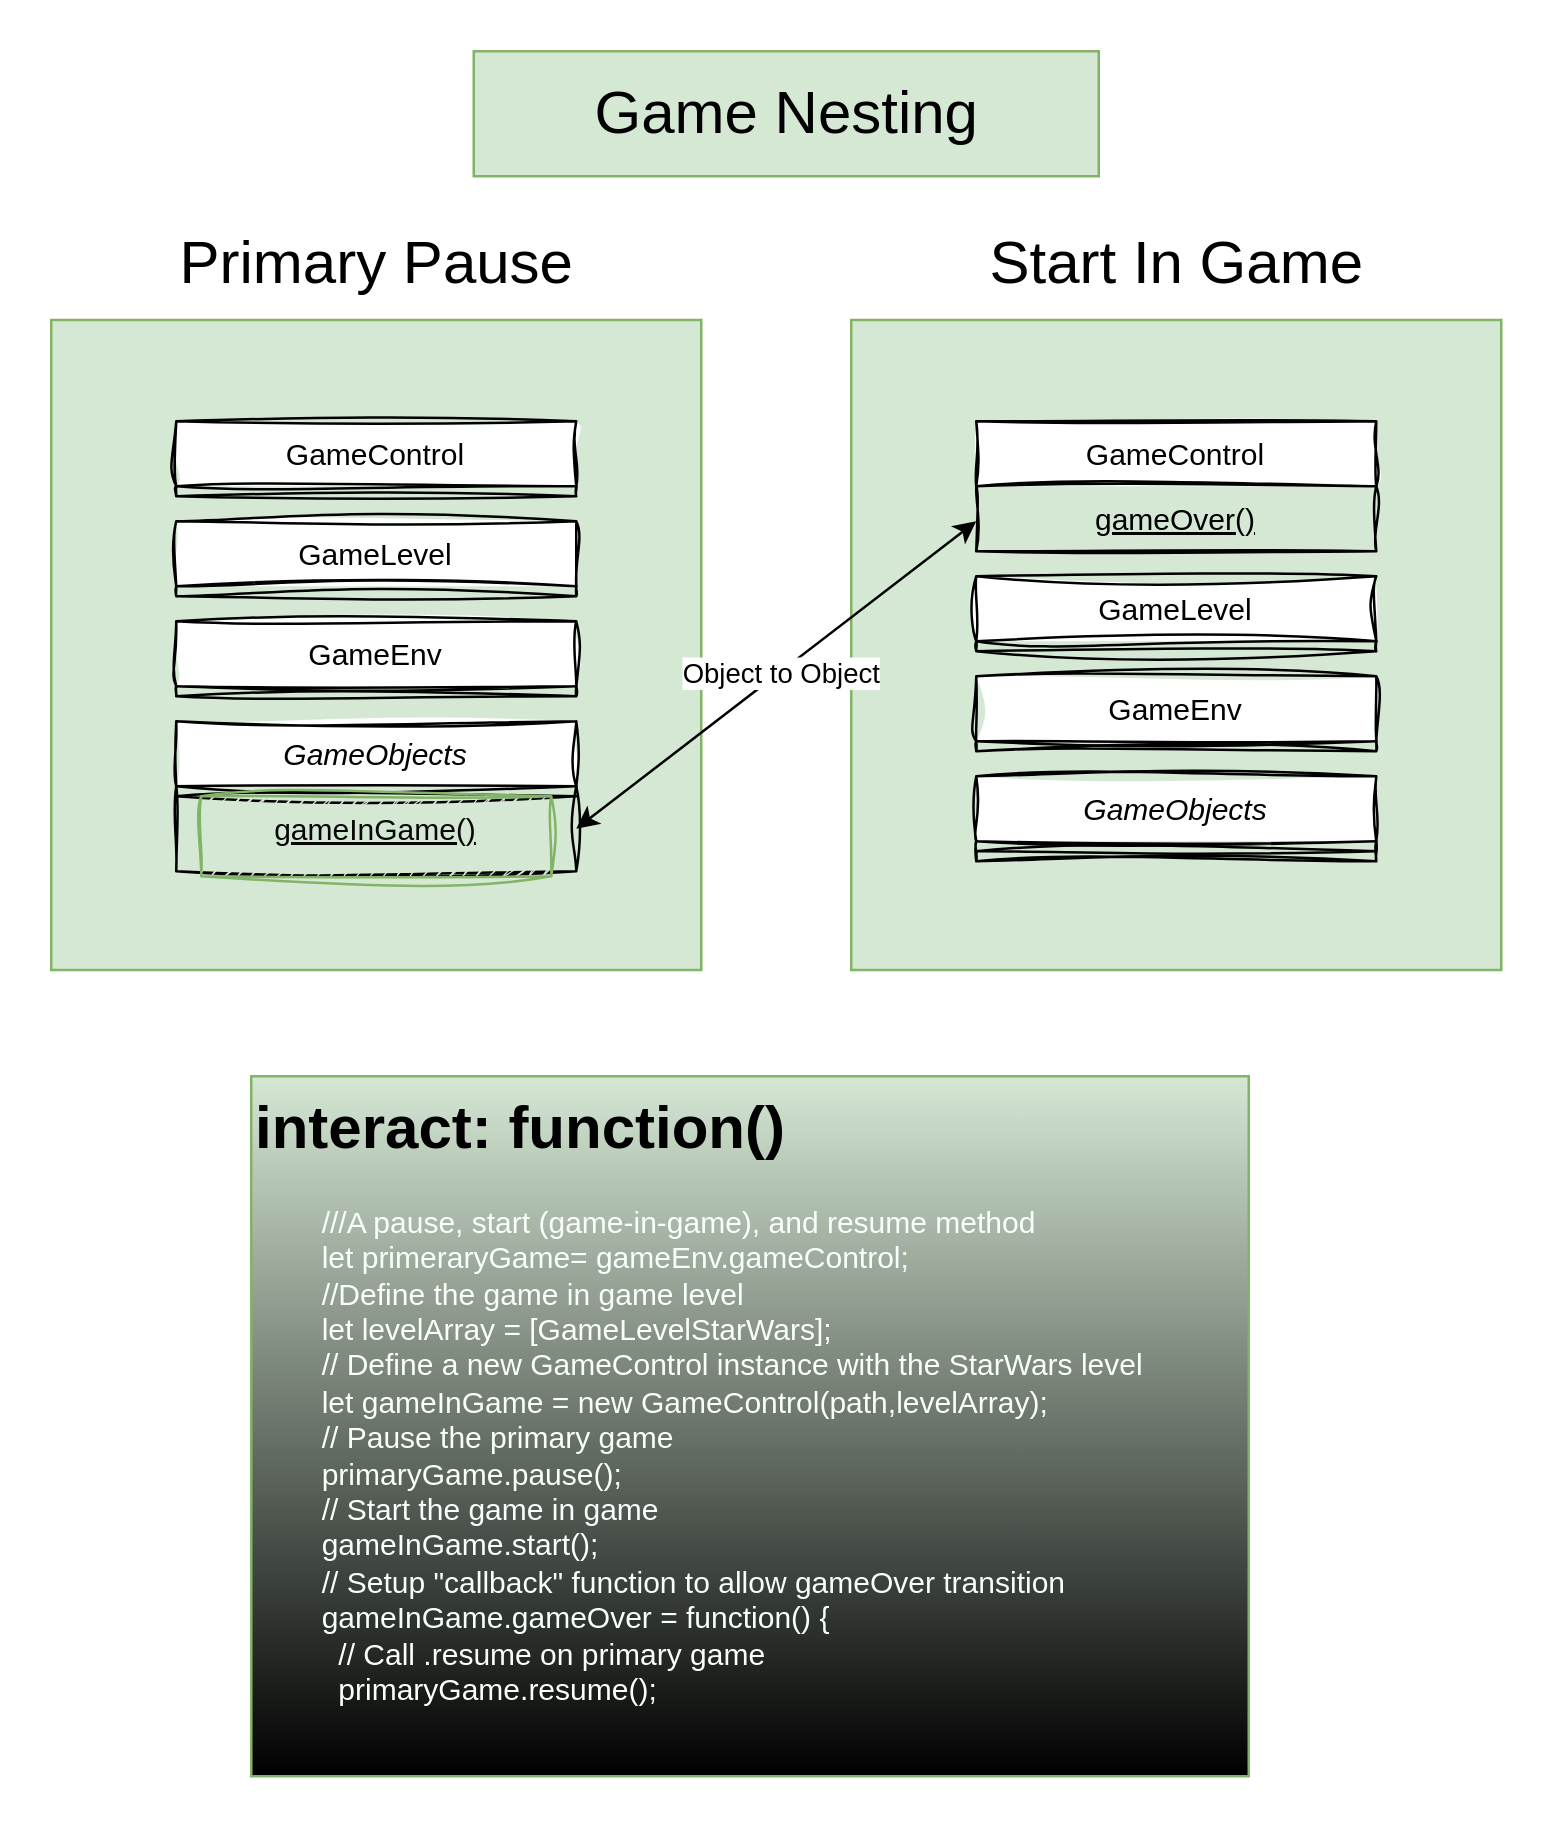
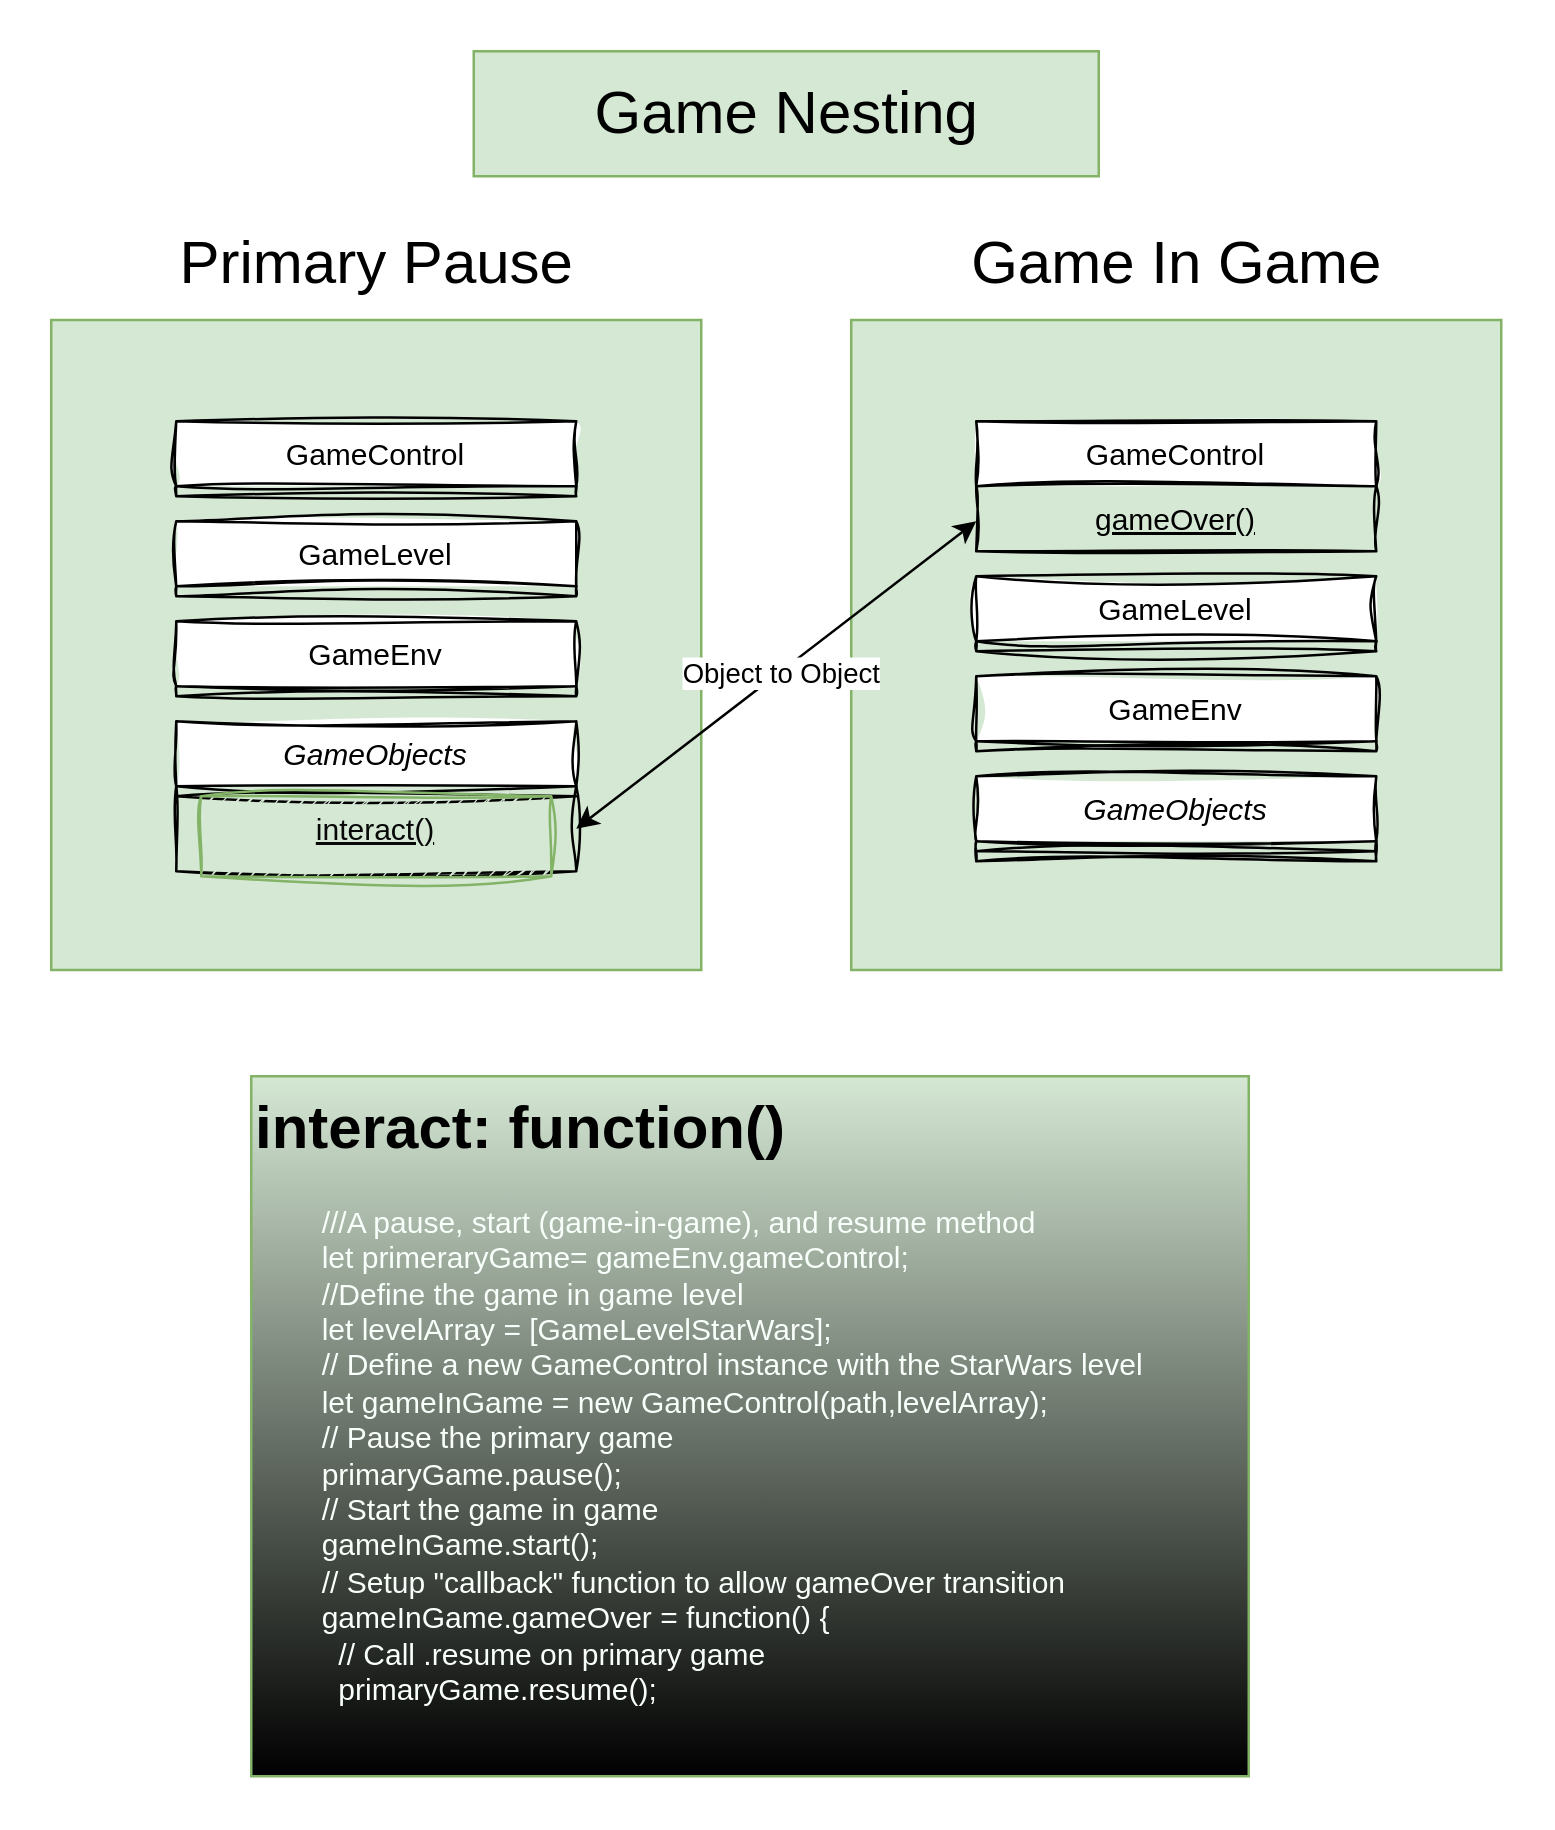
node "Start In Game": label "Start In Game" -> "Game In Game"
node "gameInGame()": label "gameInGame()" -> "interact()"
